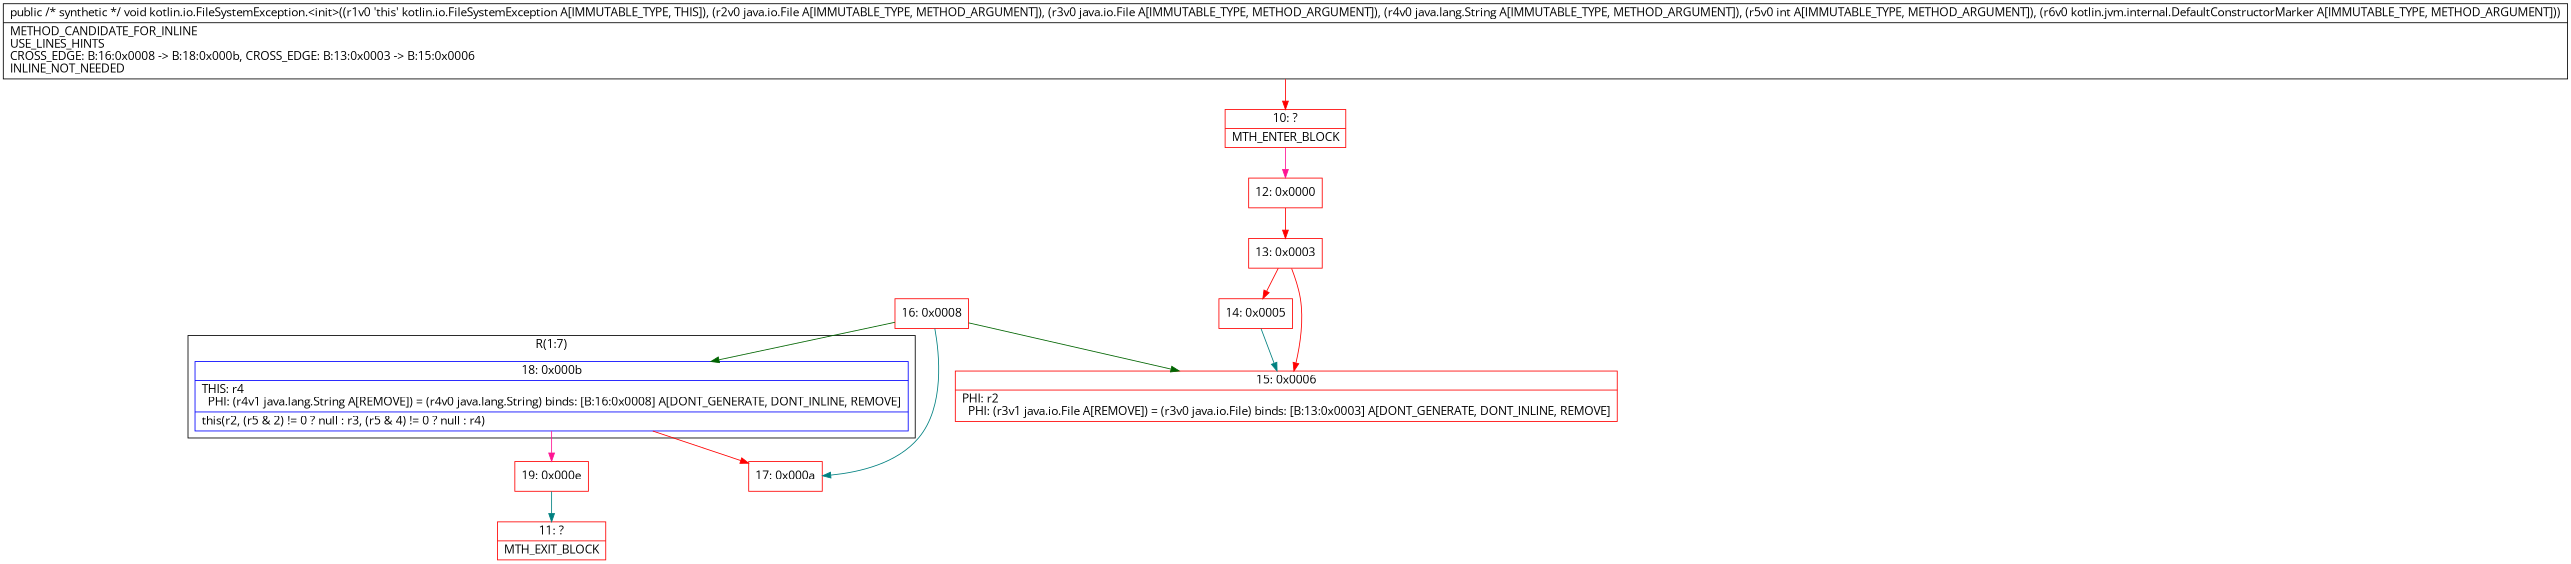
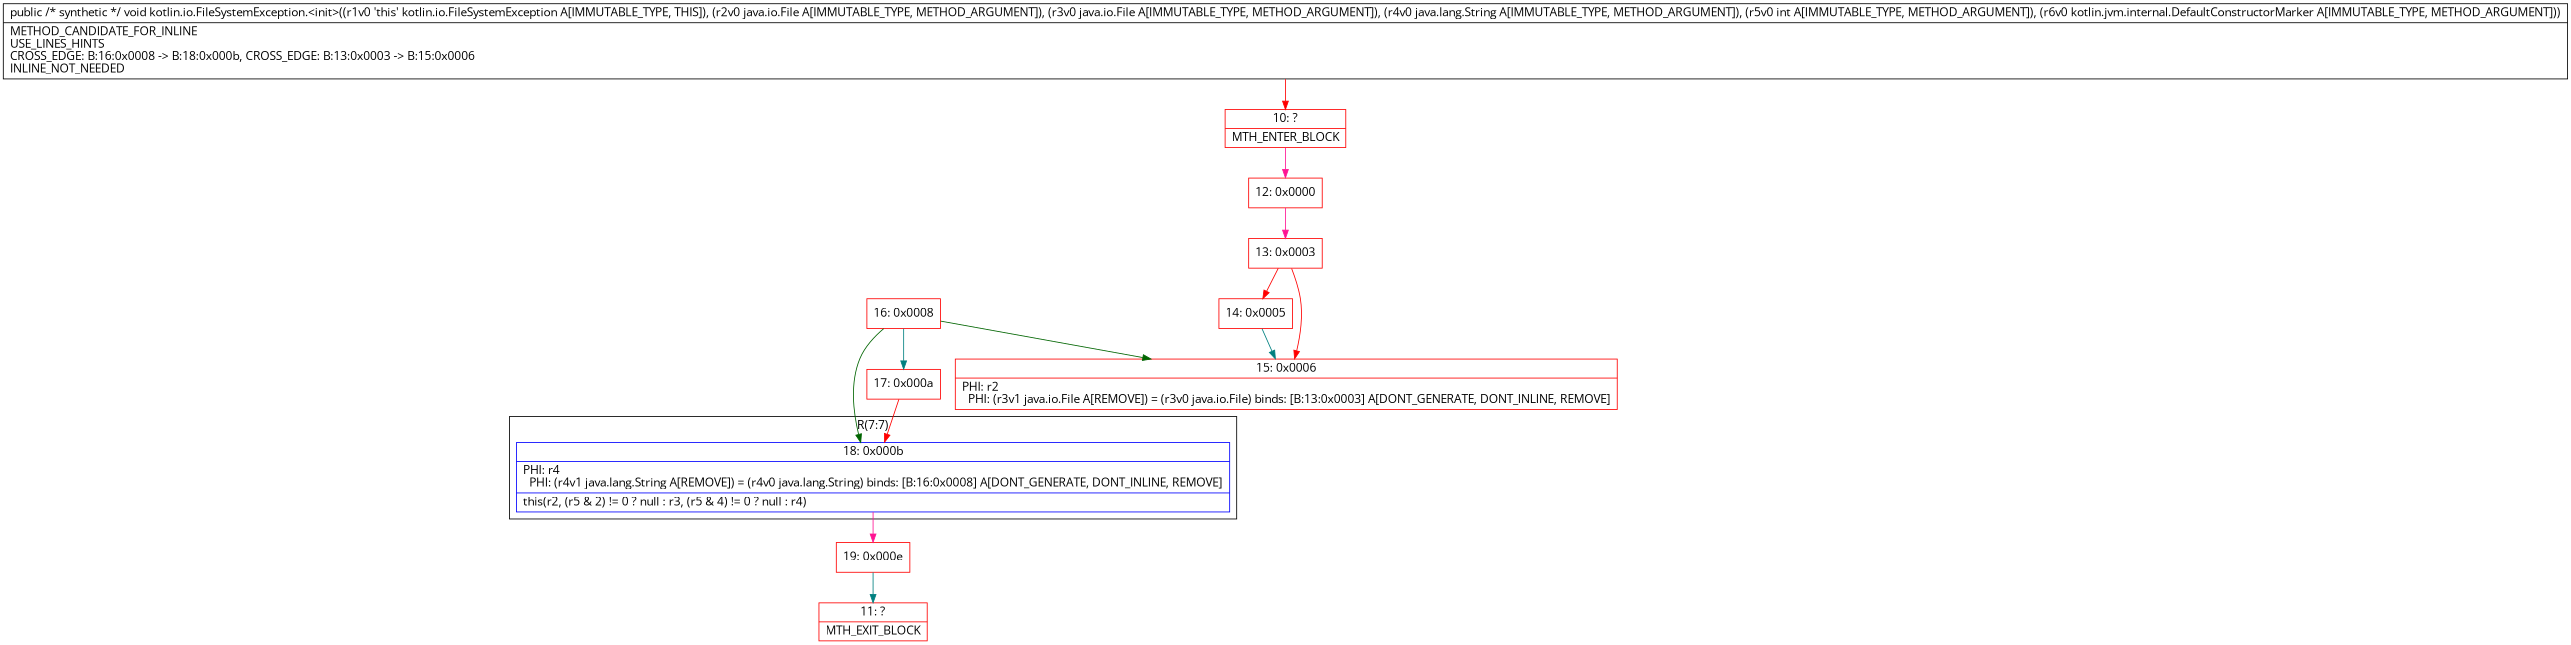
edge "12: 0x0000" -> "13: 0x0003": color red -> deeppink
cluster "R(1:7)": label "R(1:7)" -> "R(7:7)"
node "18: 0x000b": text "THIS: r4" -> "PHI: r4"
edge "18: 0x000b" -> "17: 0x000a": reversed
